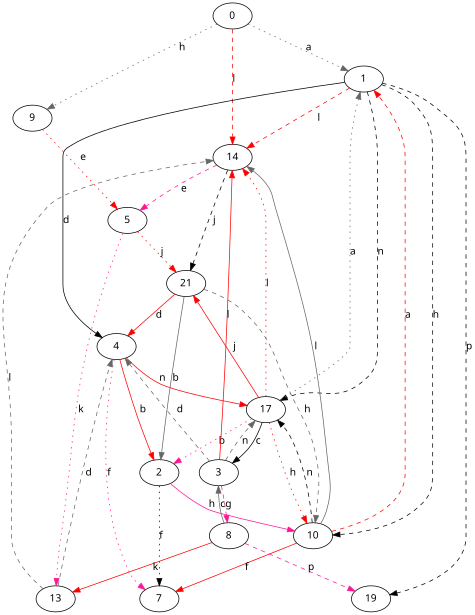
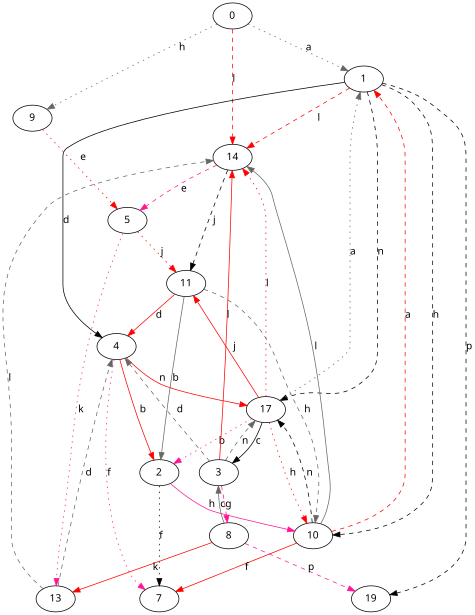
node "21": label "21" -> "11"
